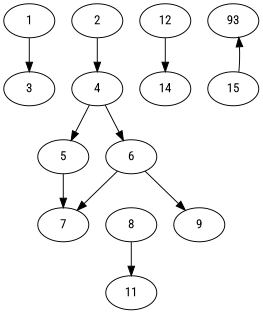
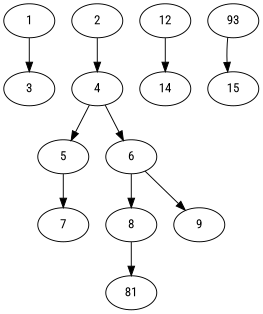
edge "15" -> "93": reversed
edge "6" -> "7": now "6" -> "8"
node "11": label "11" -> "81"
